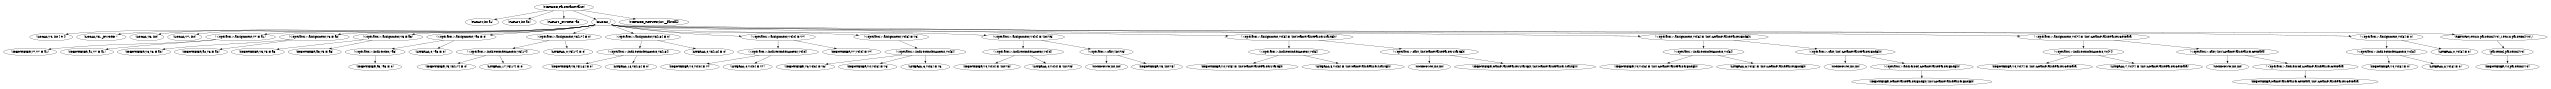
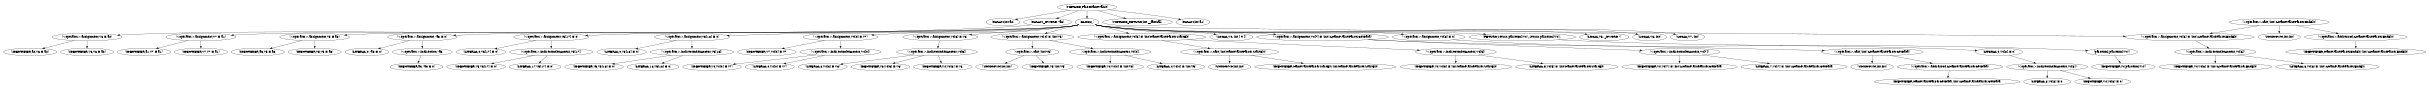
edge "(BLOCK,,)" -> "(<operator>.assignment,v6 = a2)": now "(PARAM,_DWORD *a3)" -> "(<operator>.assignment,v6 = a2)"
edge "(<operator>.assignment,v4[8] = 0)" -> "(<operator>.indirectIndexAccess,v4[8])": now "(LITERAL,0,v4[8] = 0)" -> "(<operator>.indirectIndexAccess,v4[8])"
edge "(<operator>.assignment,v4[6] = (int)&NameValueParserEndElt)" -> "(<operator>.cast,(int)&NameValueParserEndElt)": reversed
